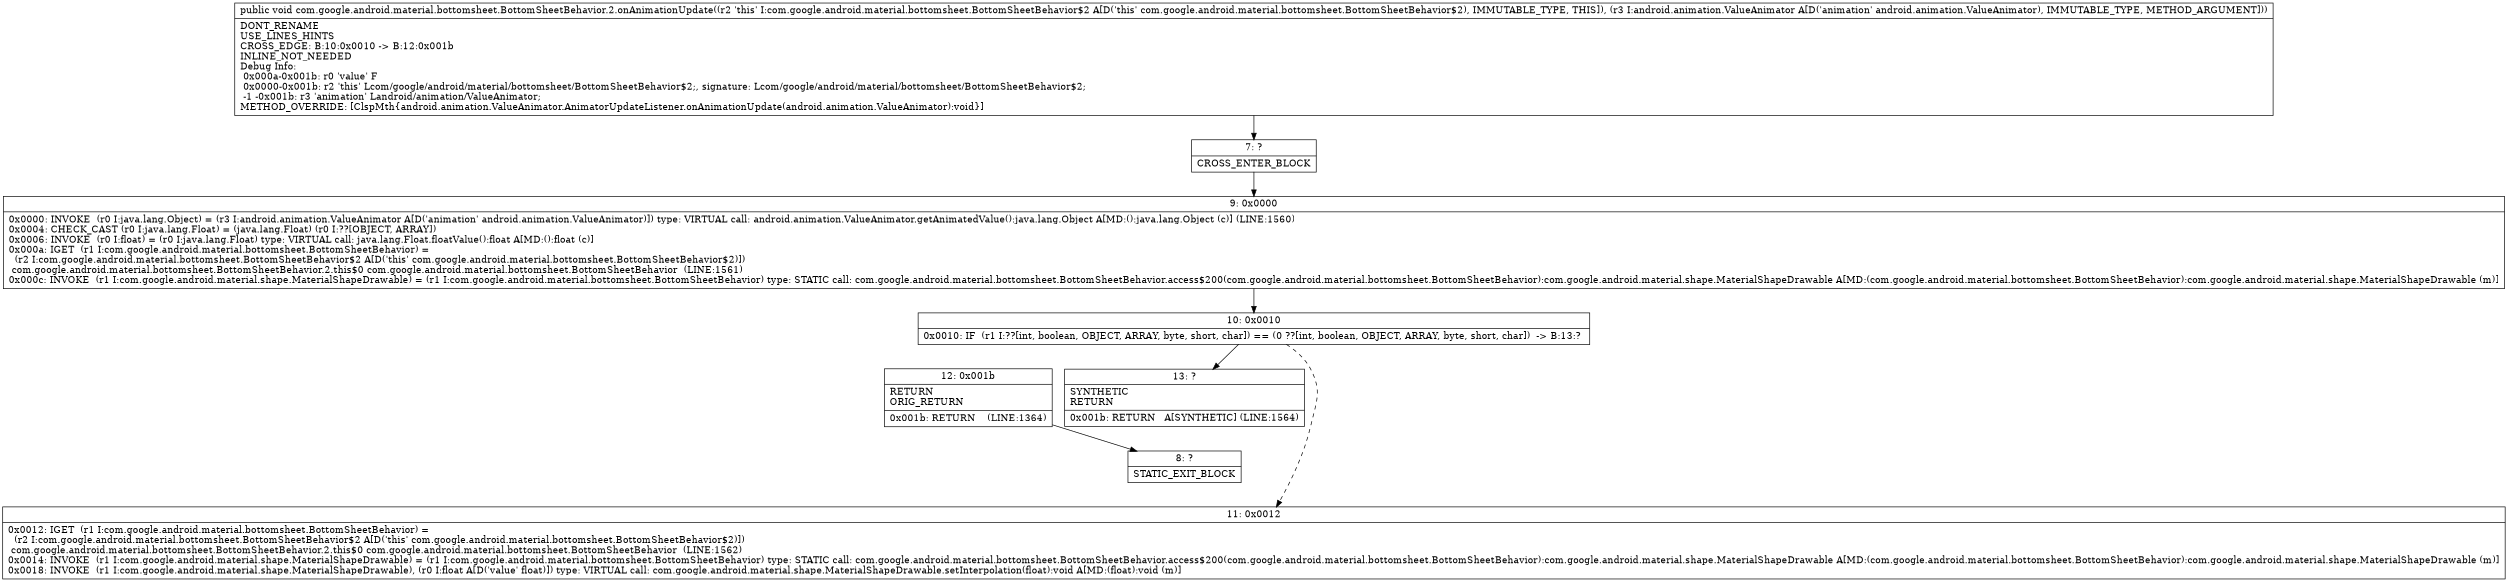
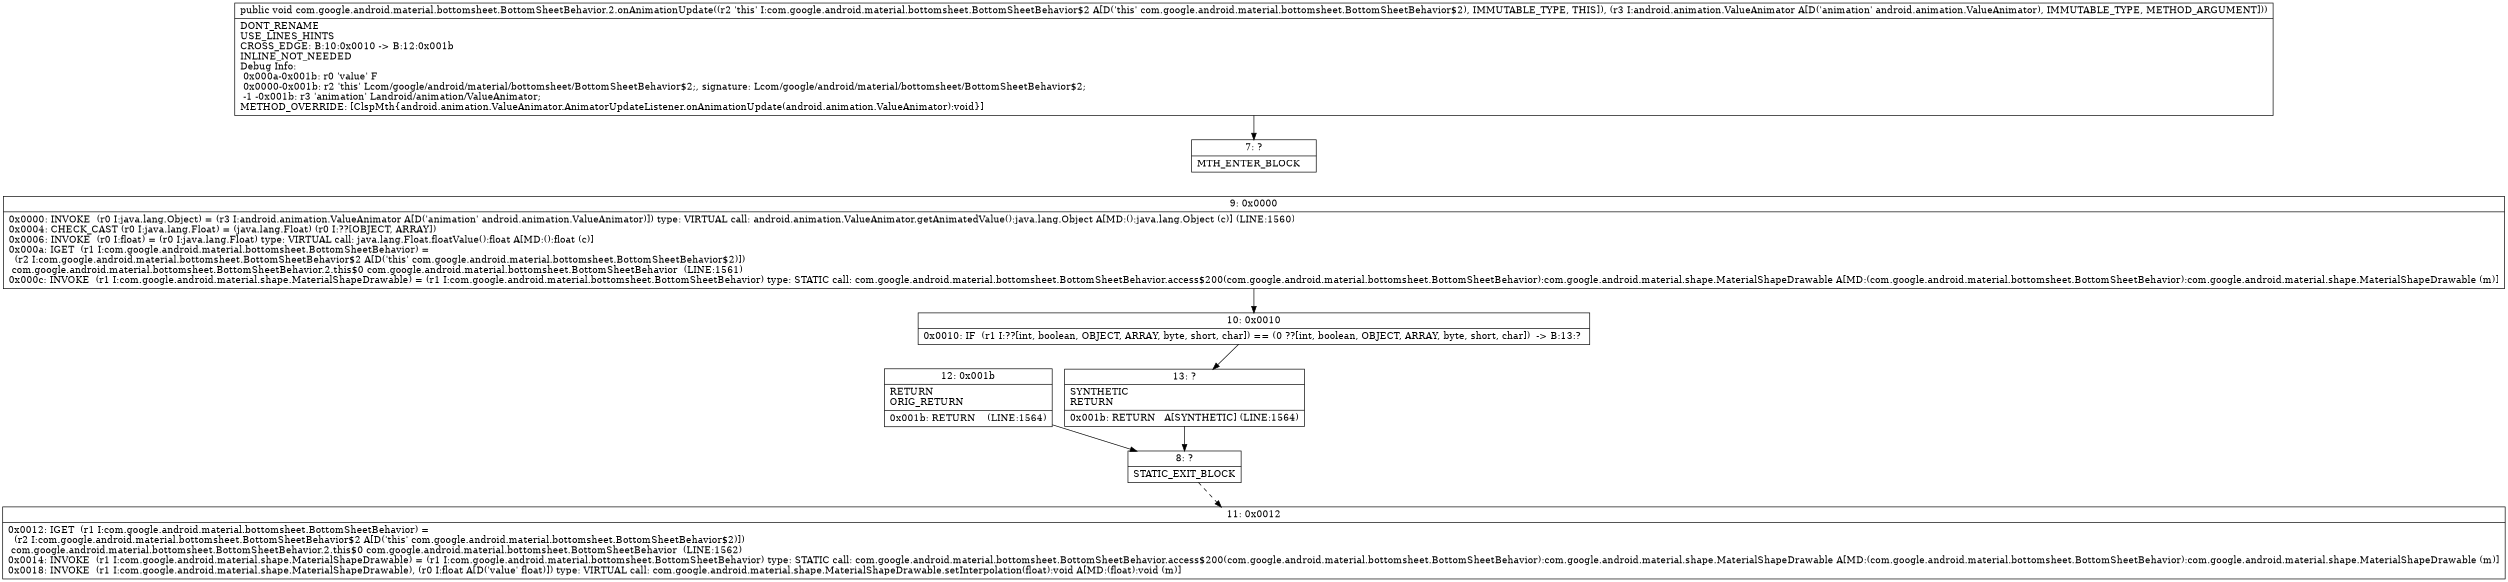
node "7: ?": text "CROSS_ENTER_BLOCK" -> "MTH_ENTER_BLOCK"
edge "7: ?" -> "9: 0x0000": removed
node "12: 0x001b": text "0x001b: RETURN    (LINE:1364)" -> "0x001b: RETURN    (LINE:1564)"
edge "10: 0x0010" -> "11: 0x0012": now "8: ?" -> "11: 0x0012"
edge "13: ?" -> "8: ?": added
